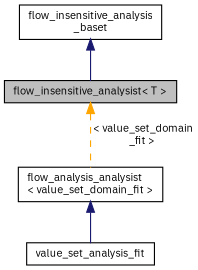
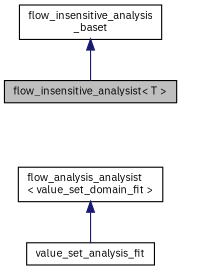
edge "flow_analysis_analysist < value_set_domain_fit >" -> "flow_insensitive_analysist< T >": removed, label "< value_set_domain _fit >"
